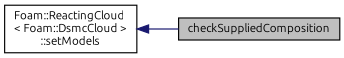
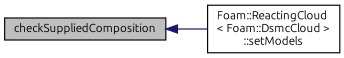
edge "checkSuppliedComposition" -> "Foam::ReactingCloud < Foam::DsmcCloud > ::setModels": reversed
